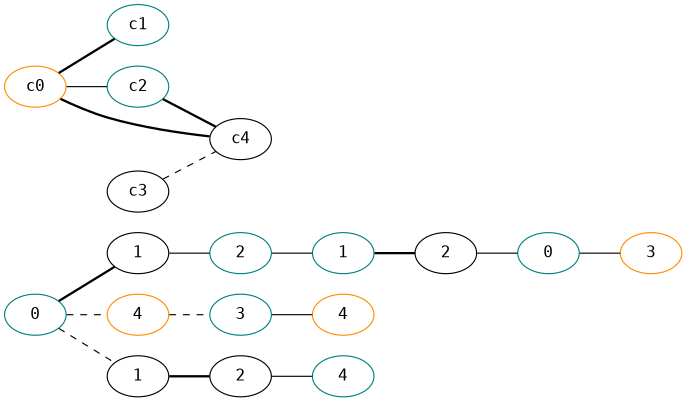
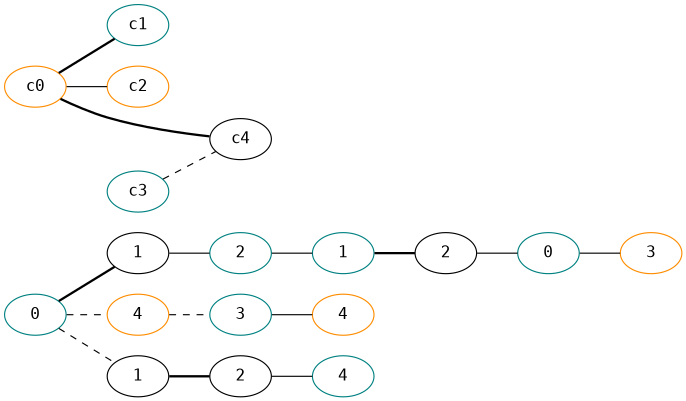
node "c2": color teal -> darkorange
edge "c2" -- "c4": removed
node "c3": color black -> teal
